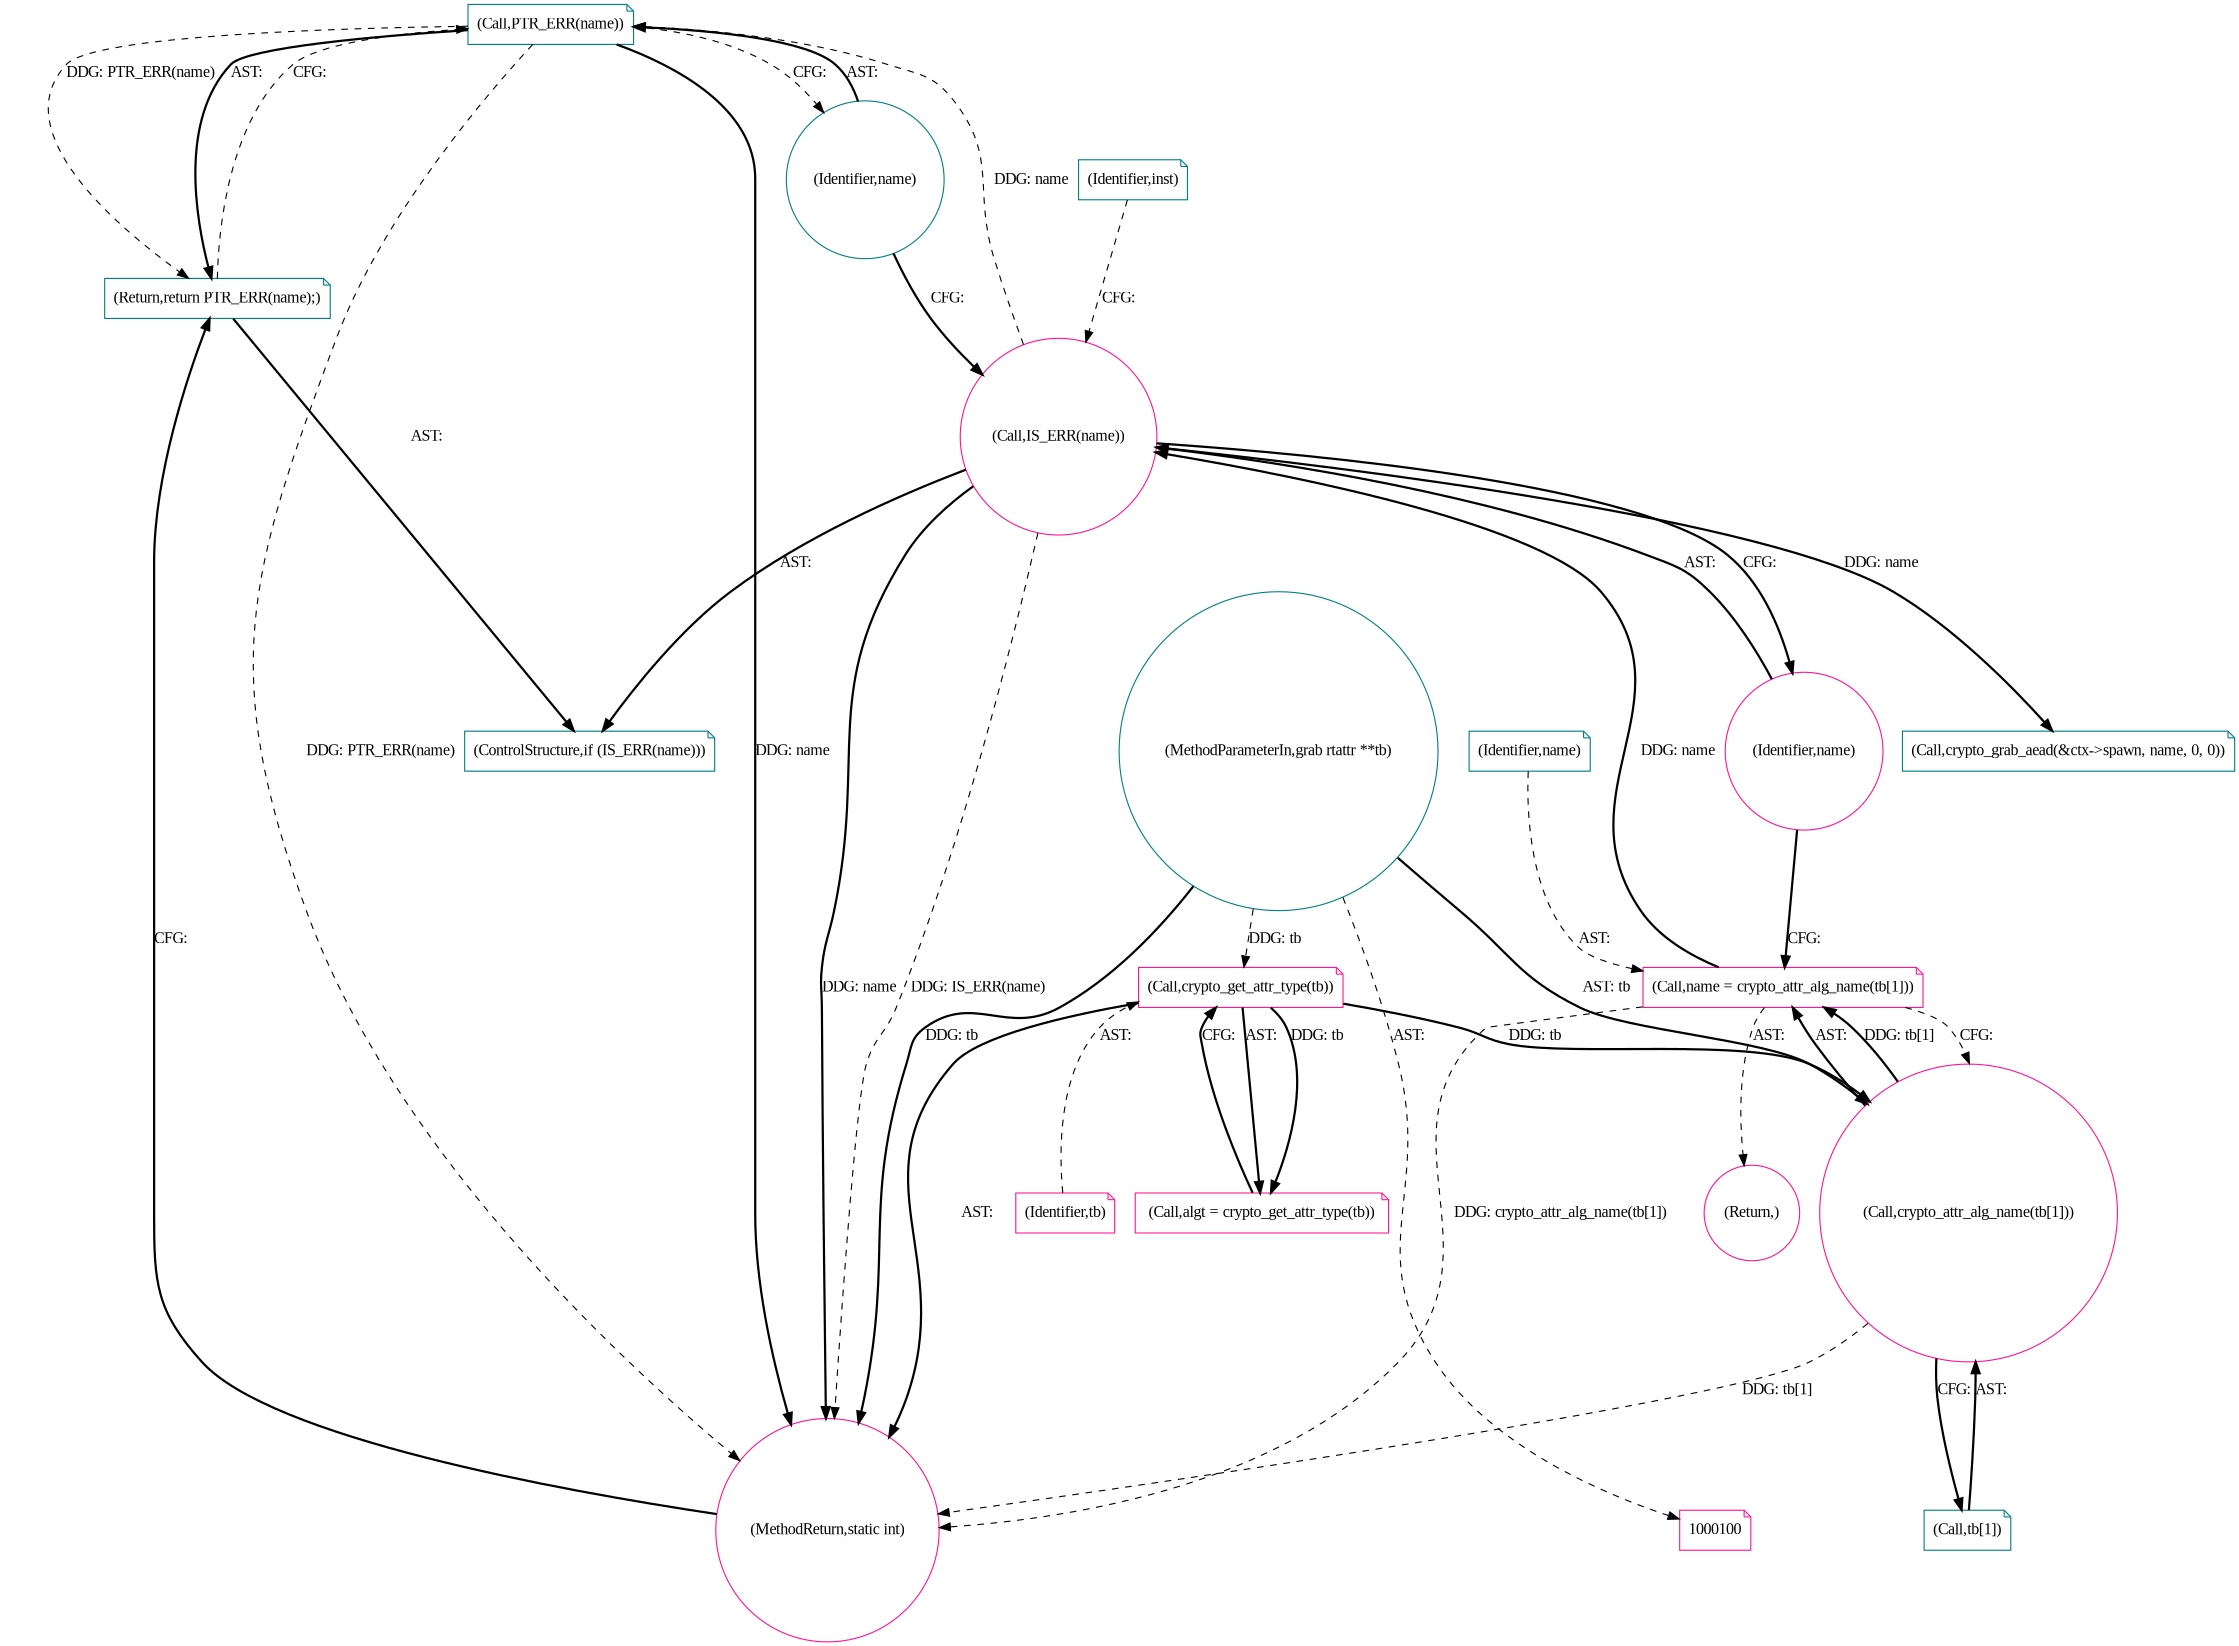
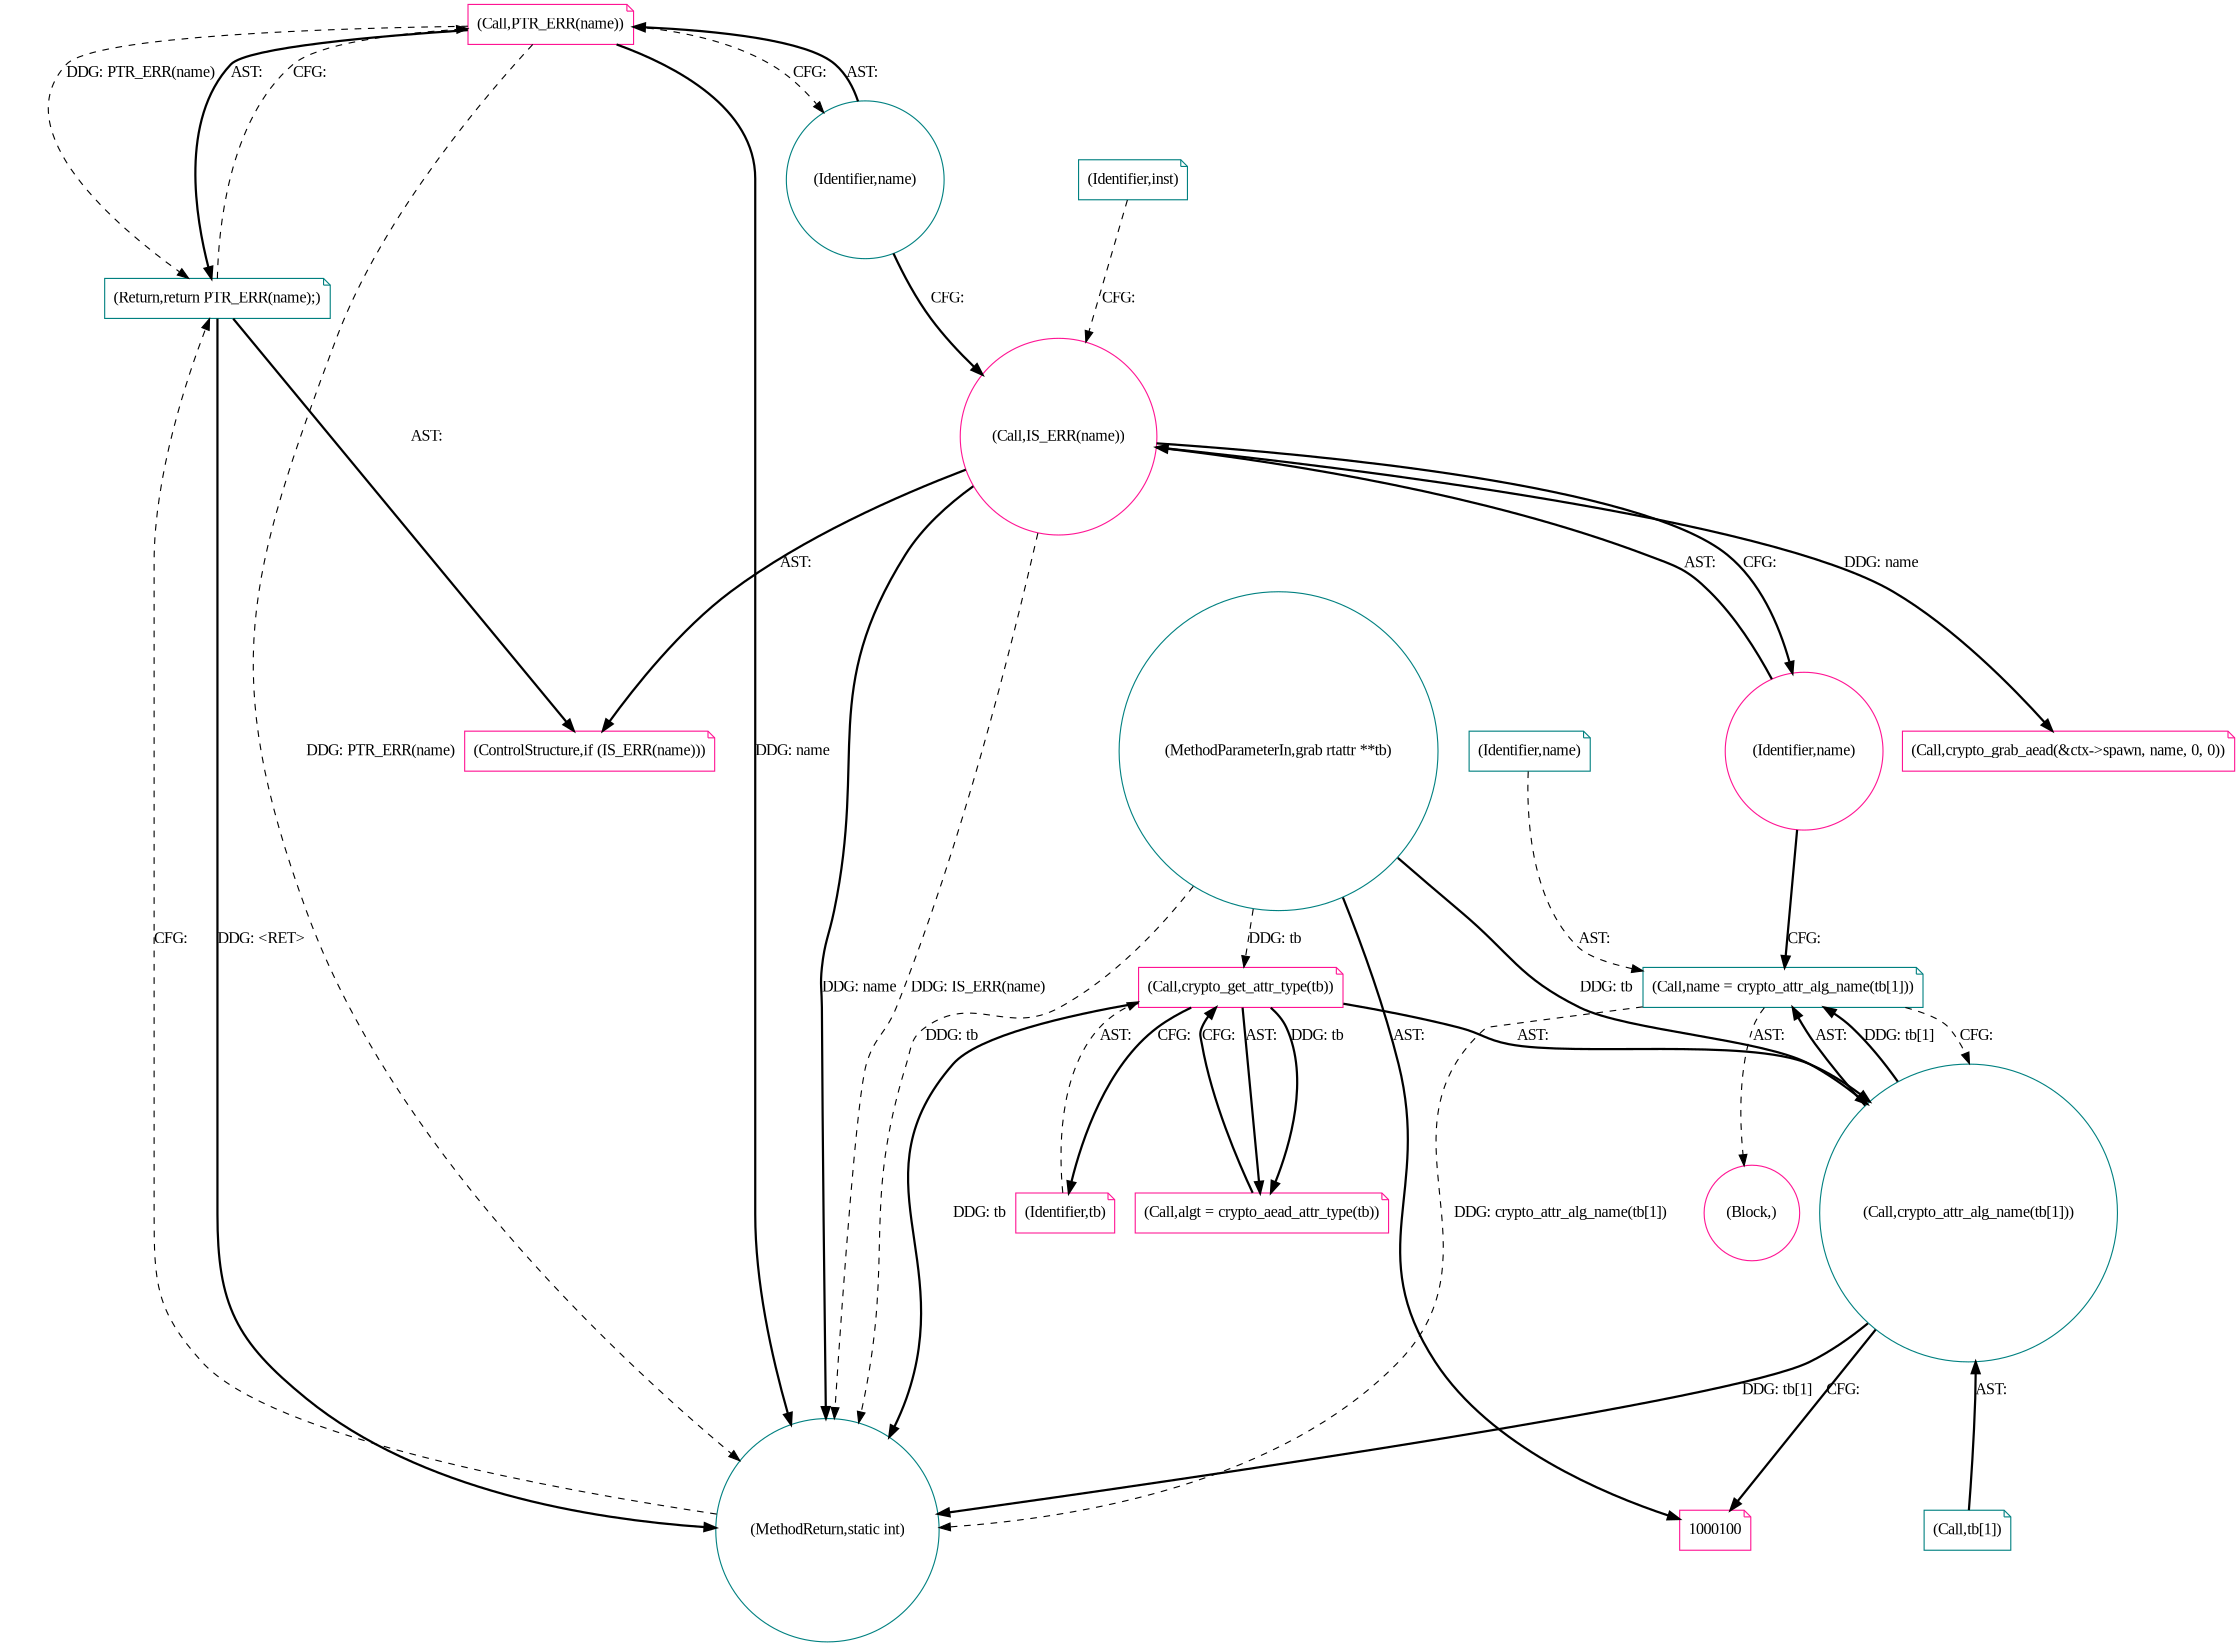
node "(Call,PTR_ERR(name))": color teal -> deeppink
edge "(Call,IS_ERR(name))" -> "(Call,PTR_ERR(name))": removed, label "DDG: name"
edge "(Call,name = crypto_attr_alg_name(tb[1]))" -> "(Call,IS_ERR(name))": removed, label "DDG: name"
node "(ControlStructure,if (IS_ERR(name)))": color teal -> deeppink
node "(Call,crypto_grab_aead(&ctx->spawn, name, 0, 0))": color teal -> deeppink
edge "(MethodParameterIn,grab rtattr **tb)" -> "(Call,crypto_attr_alg_name(tb[1]))": label "AST: tb" -> "DDG: tb"
node "(Call,name = crypto_attr_alg_name(tb[1]))": color deeppink -> teal
edge "(Call,crypto_get_attr_type(tb))" -> "(Call,crypto_attr_alg_name(tb[1]))": label "DDG: tb" -> "AST: "
edge "(MethodParameterIn,grab rtattr **tb)" -> "(MethodReturn,static int)": style bold -> dashed
edge "(Call,crypto_get_attr_type(tb))" -> "(Identifier,tb)": added, label "CFG:"
edge "(Return,return PTR_ERR(name);)" -> "(MethodReturn,static int)": added, label "DDG: <RET>"
edge "(MethodReturn,static int)" -> "(Return,return PTR_ERR(name);)": style bold -> dashed
edge "(Call,crypto_get_attr_type(tb))" -> "(MethodReturn,static int)": label "AST: " -> "DDG: tb"
node "(Call,algt = crypto_get_attr_type(tb))": label "(Call,algt = crypto_get_attr_type(tb))" -> "(Call,algt = crypto_aead_attr_type(tb))"
node "(Return,)": label "(Return,)" -> "(Block,)"
node "(Call,crypto_attr_alg_name(tb[1]))": color deeppink -> teal
edge "(MethodParameterIn,grab rtattr **tb)" -> "1000100": style dashed -> bold
edge "(Call,crypto_attr_alg_name(tb[1]))" -> "(Call,tb[1])": now "(Call,crypto_attr_alg_name(tb[1]))" -> "1000100"
edge "(Call,crypto_attr_alg_name(tb[1]))" -> "(MethodReturn,static int)": style dashed -> bold
node "(MethodReturn,static int)": color deeppink -> teal
